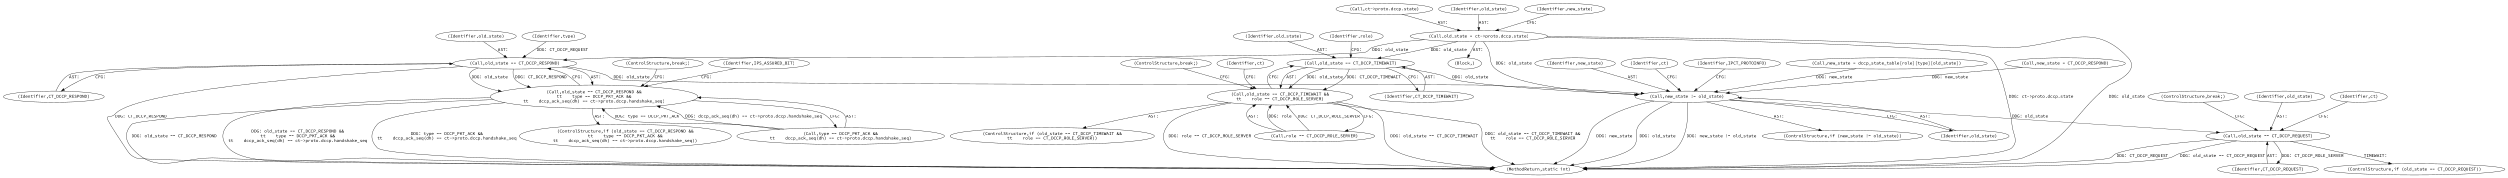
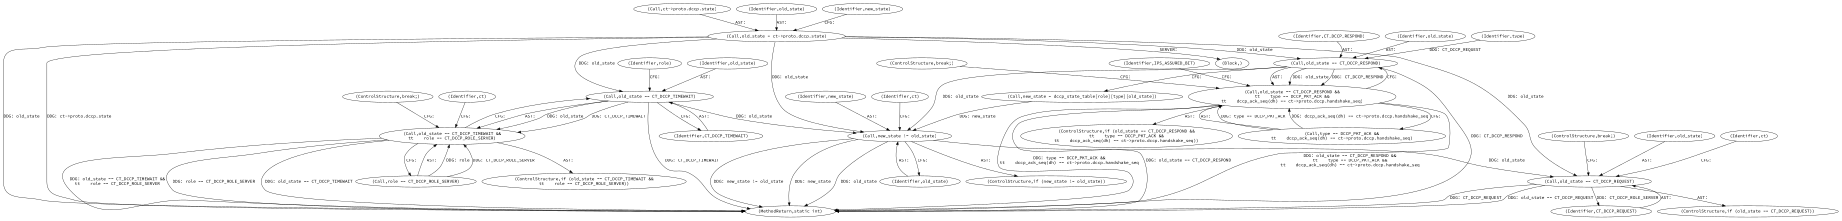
edge "(Call,old_state = ct->proto.dccp.state)" -> "(Call,old_state == CT_DCCP_REQUEST)": added, label "DDG: old_state"
edge "(Call,old_state = ct->proto.dccp.state)" -> "(Block,)": label "AST: " -> "SERVER: "
node "(Identifier,IPCT_PROTOINFO)": removed
node "(Call,new_state = CT_DCCP_RESPOND)": removed
edge "(Call,old_state == CT_DCCP_RESPOND)" -> "(Identifier,CT_DCCP_RESPOND)": now "(Call,old_state == CT_DCCP_RESPOND)" -> "(Call,new_state = dccp_state_table[role][type][old_state])"
edge "(Call,old_state == CT_DCCP_REQUEST)" -> "(ControlStructure,if (old_state == CT_DCCP_REQUEST))": label "TIMEWAIT: " -> "AST: "
edge "(Call,old_state == CT_DCCP_TIMEWAIT)" -> "(MethodReturn,static int)": added, label "DDG: CT_DCCP_TIMEWAIT"
